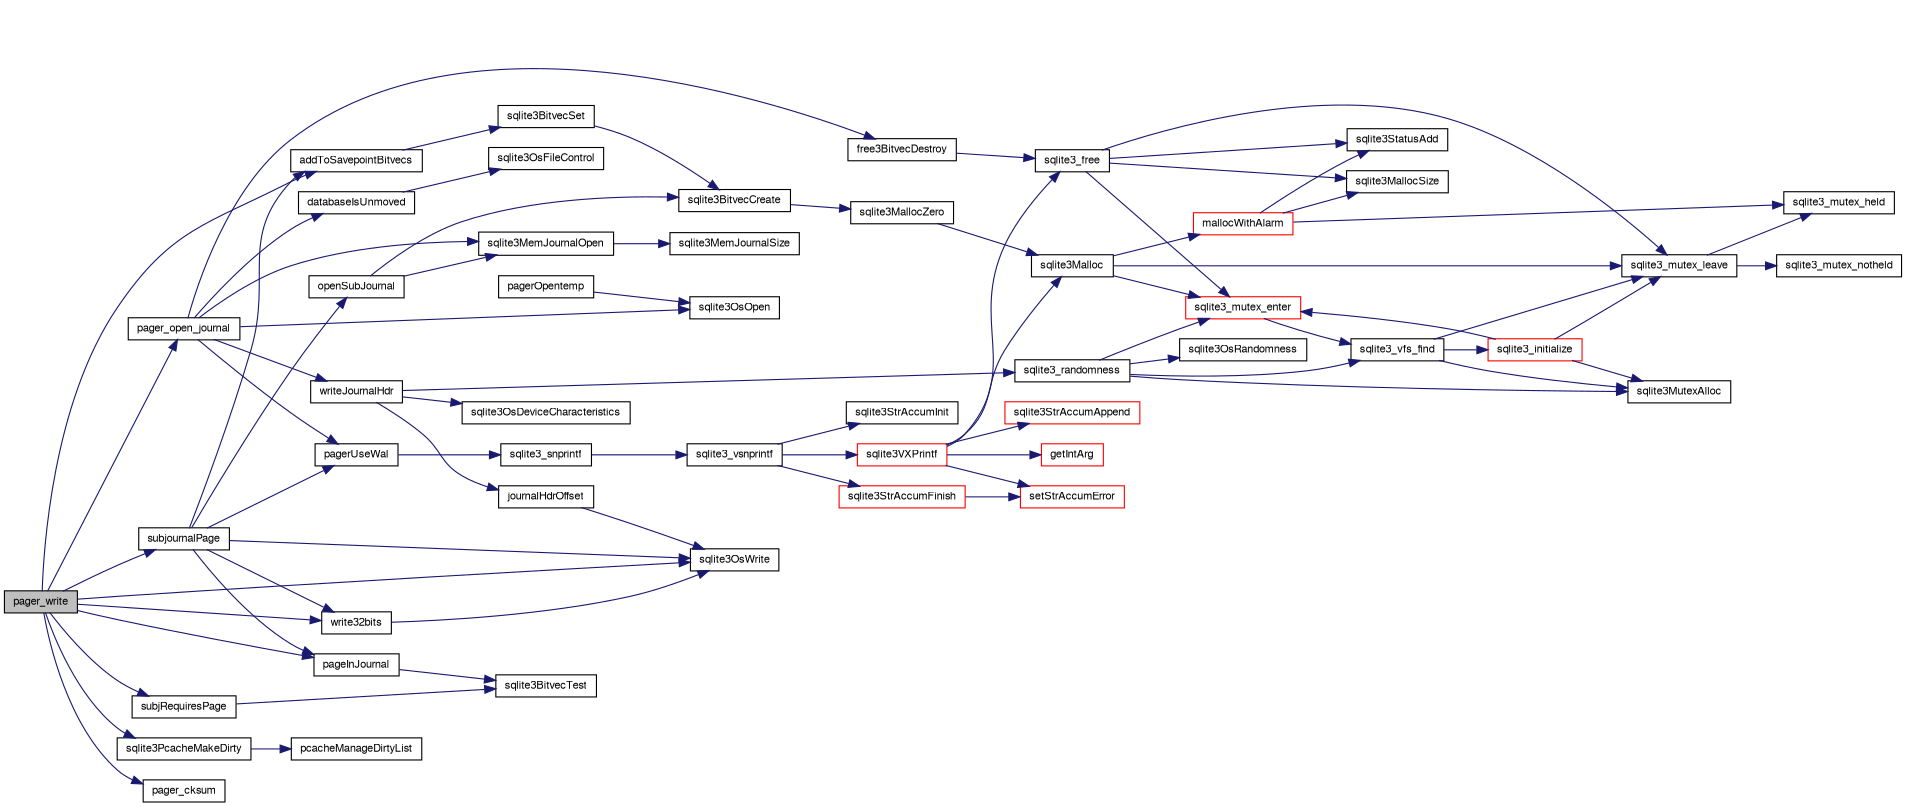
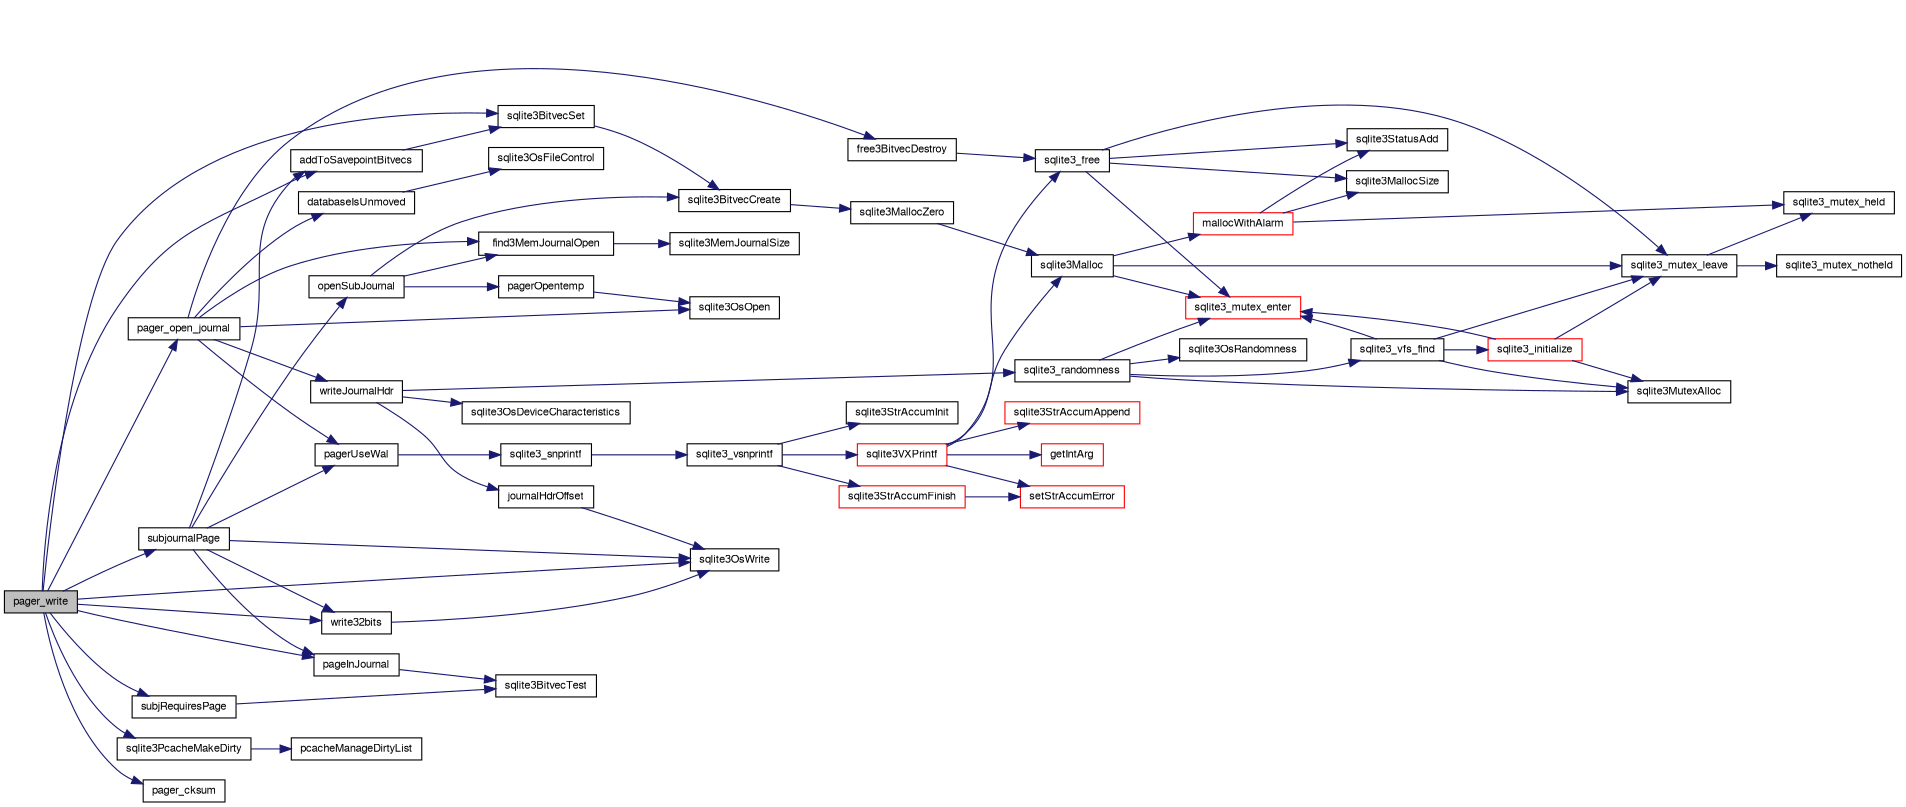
edge "pager_write" -> "sqlite3BitvecSet": added
node "sqlite3MemJournalOpen": label "sqlite3MemJournalOpen" -> "find3MemJournalOpen"
edge "openSubJournal" -> "pagerOpentemp": added
edge "sqlite3_mutex_enter" -> "sqlite3_vfs_find": reversed
